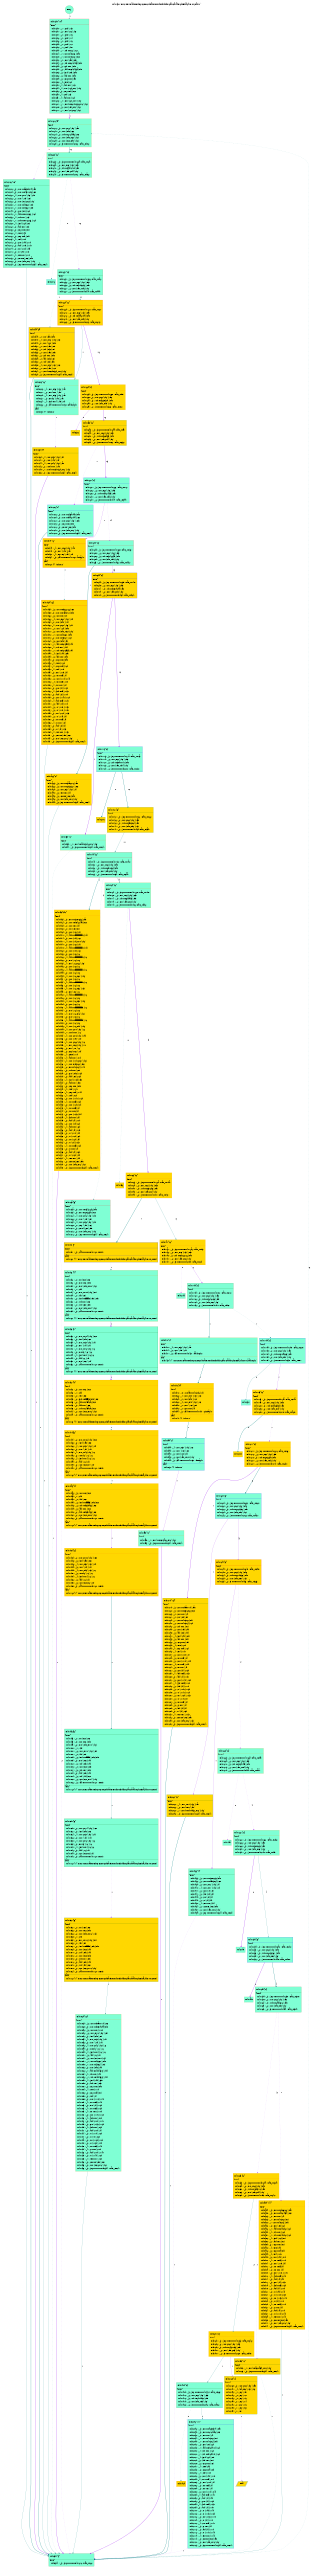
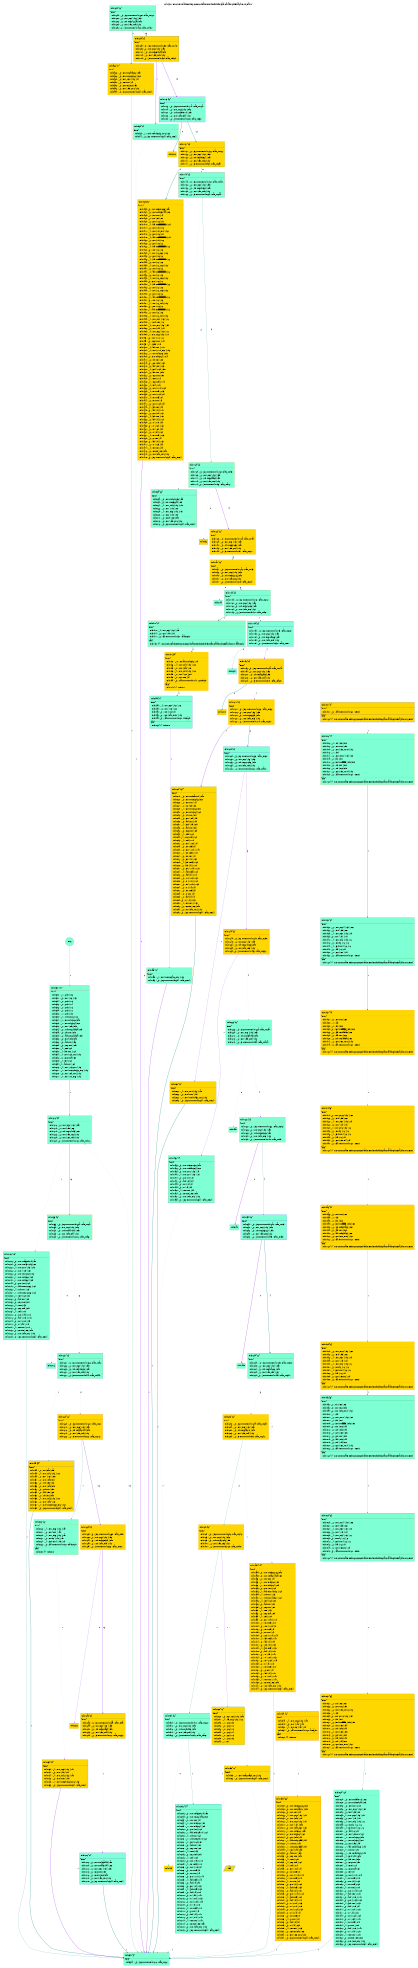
node "0x4016c1 [28]": removed
edge "0x40174d [28]" -> "0x40195f [292]": now "0x401731 [28]" -> "0x40195f [292]"
edge "0x401785 [28]" -> "0x401d01 [5]": removed, label "1"
